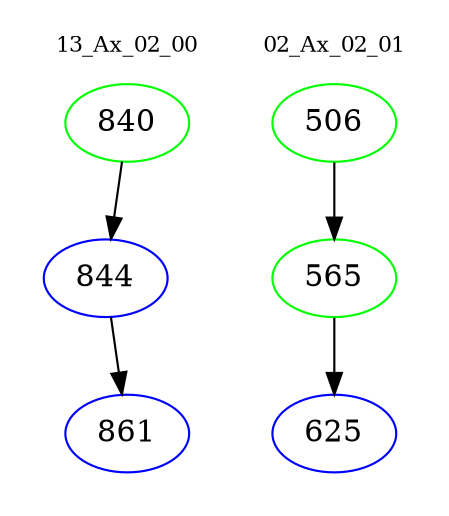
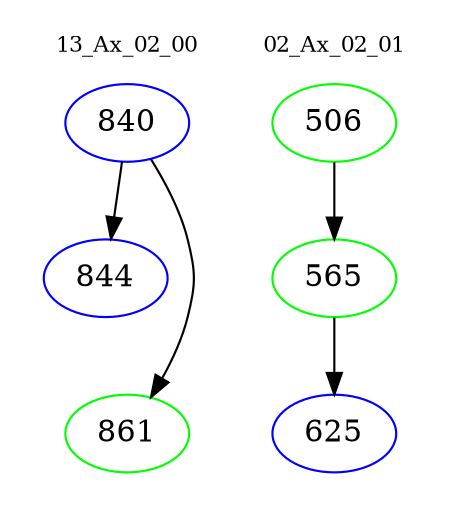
node "840": color green -> blue
edge "844" -> "861": now "840" -> "861"
node "861": color blue -> green
